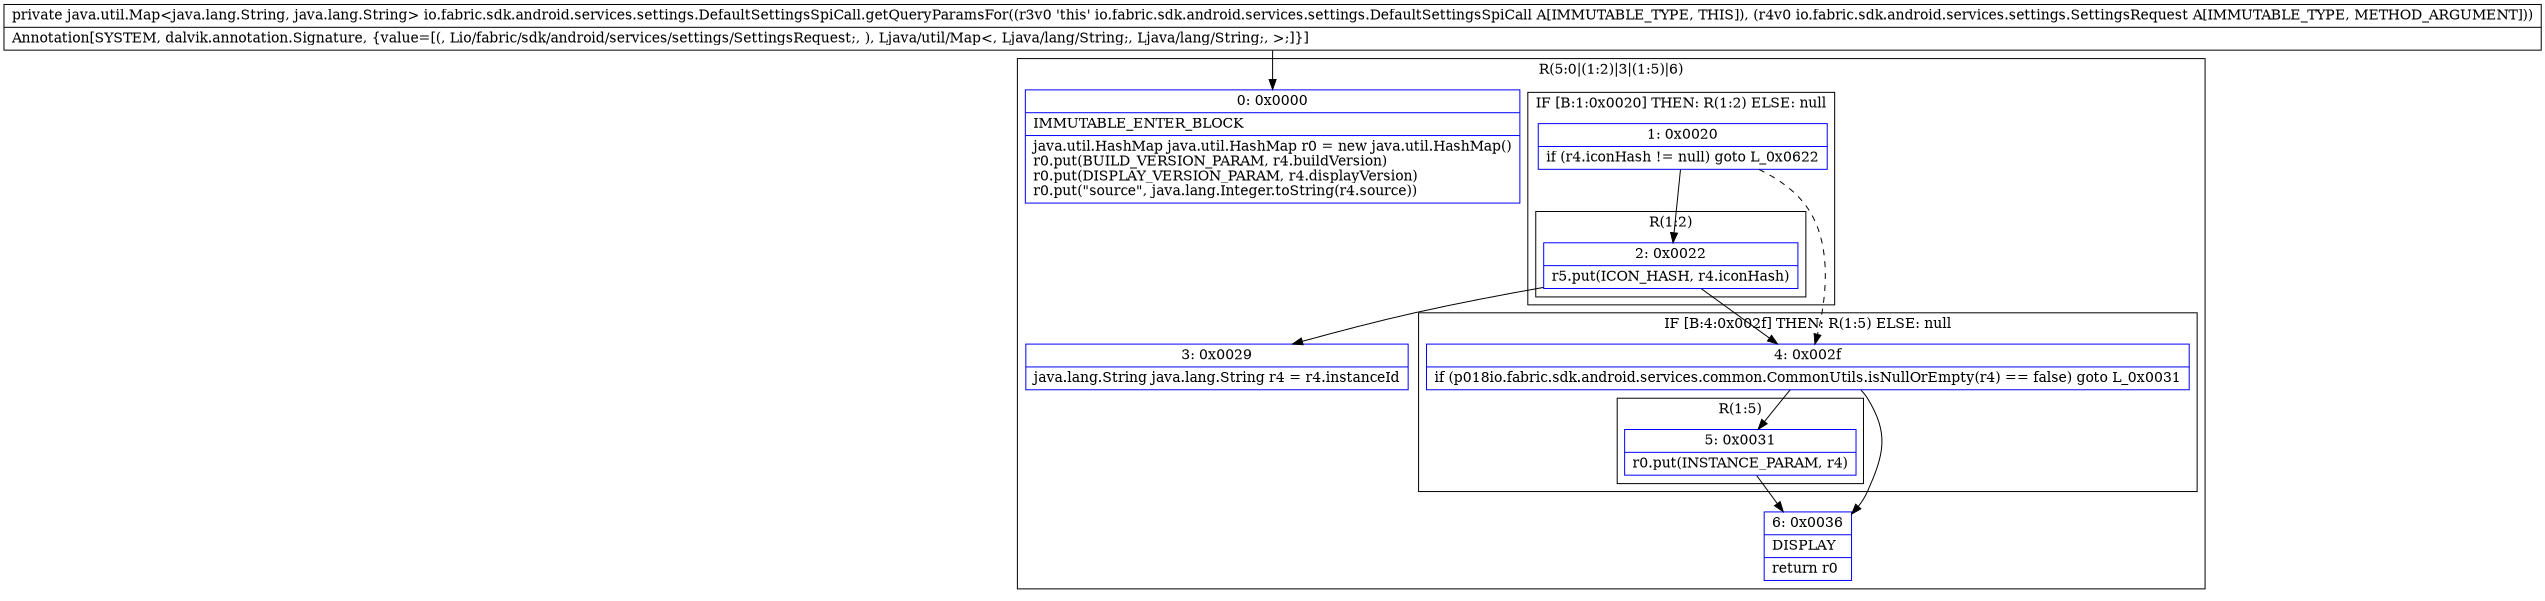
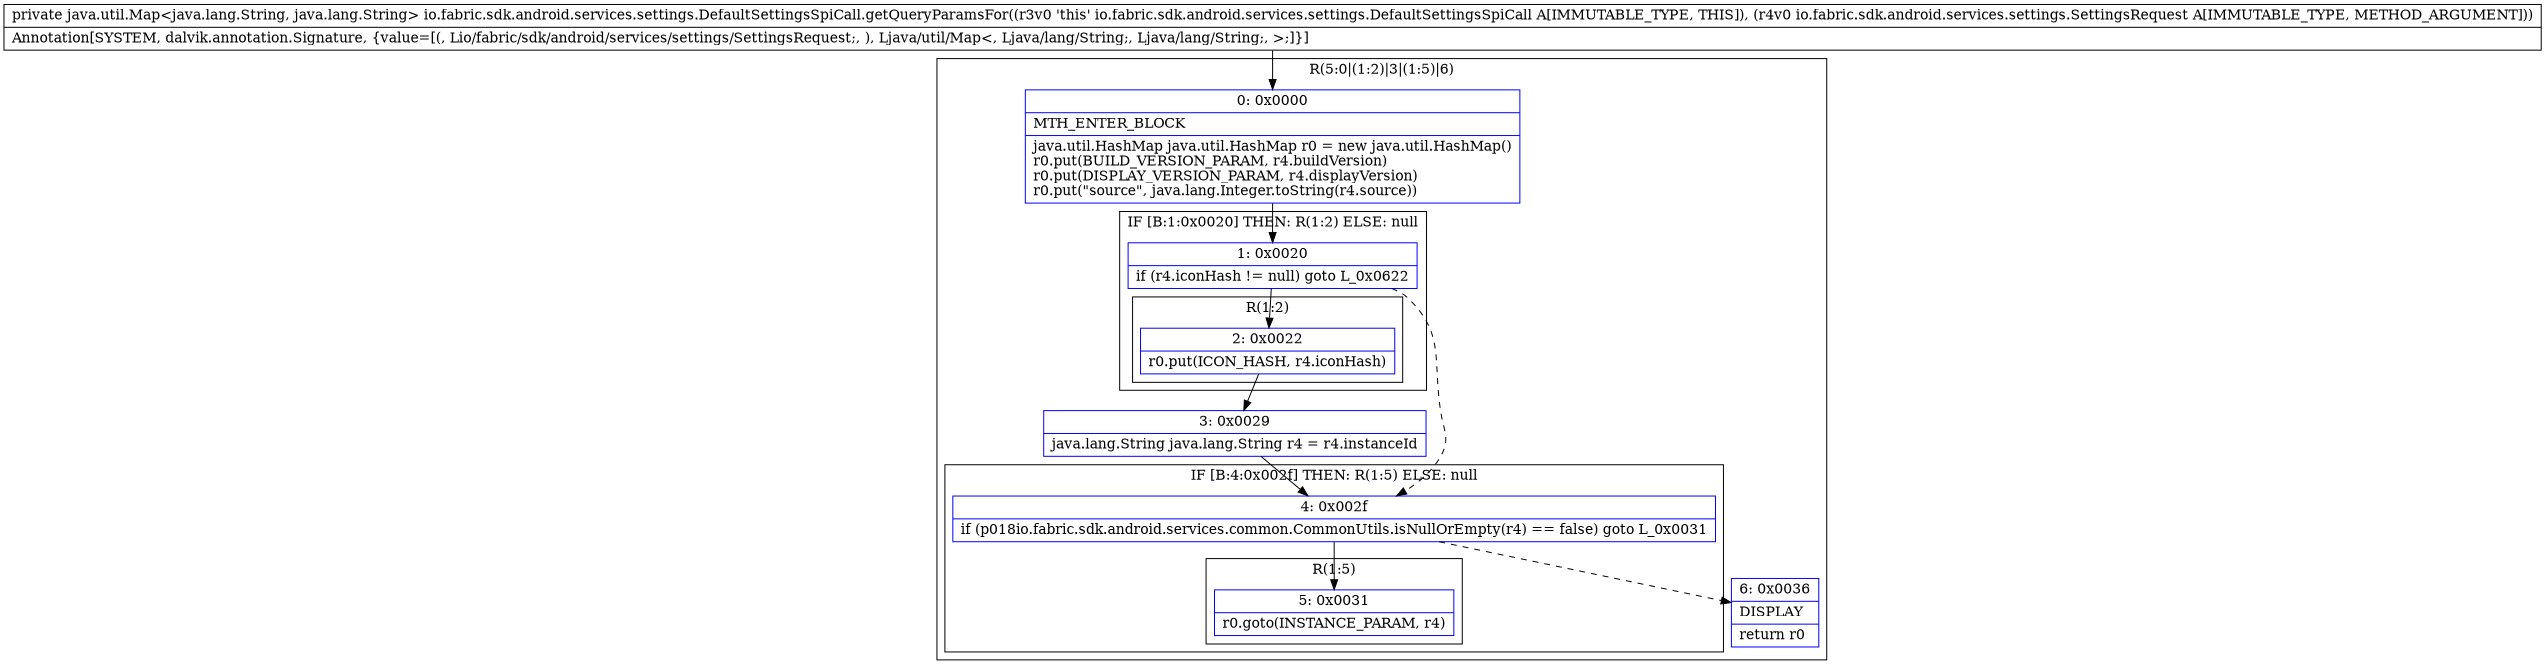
node "0: 0x0000": text "IMMUTABLE_ENTER_BLOCK" -> "MTH_ENTER_BLOCK"
edge "0: 0x0000" -> "1: 0x0020": added
node "2: 0x0022": text "r5.put(ICON_HASH, r4.iconHash)" -> "r0.put(ICON_HASH, r4.iconHash)"
edge "2: 0x0022" -> "4: 0x002f": now "3: 0x0029" -> "4: 0x002f"
edge "4: 0x002f" -> "6: 0x0036": style solid -> dashed
node "5: 0x0031": text "r0.put(INSTANCE_PARAM, r4)" -> "r0.goto(INSTANCE_PARAM, r4)"
edge "5: 0x0031" -> "6: 0x0036": removed
